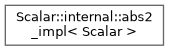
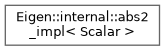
node "Scalar::internal::abs2 _impl< Scalar >": label "Scalar::internal::abs2 _impl< Scalar >" -> "Eigen::internal::abs2 _impl< Scalar >"
